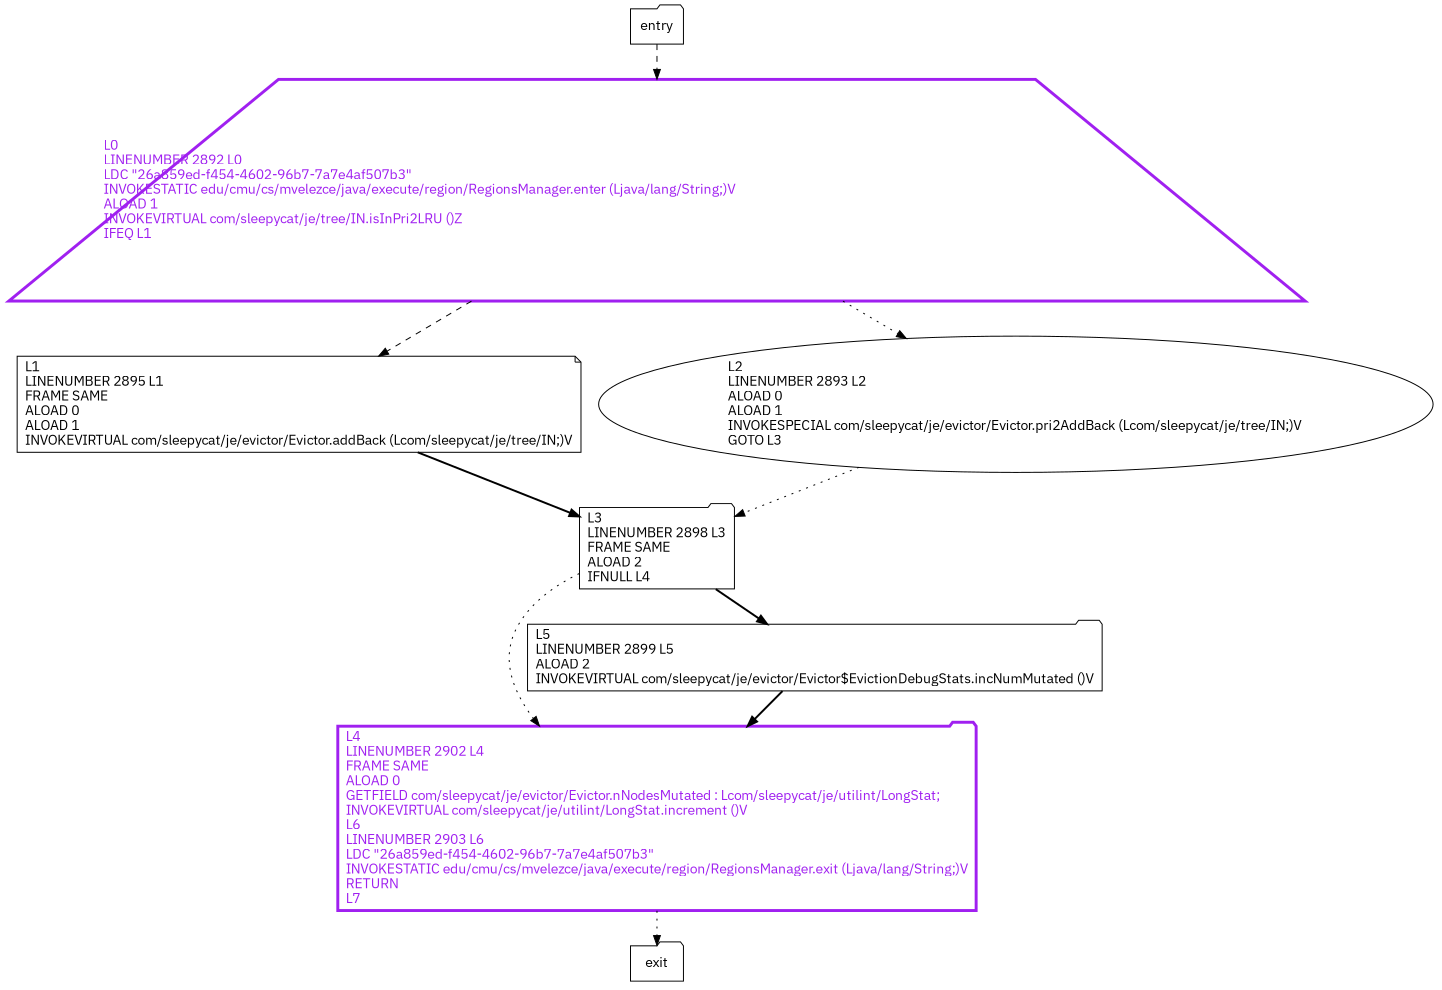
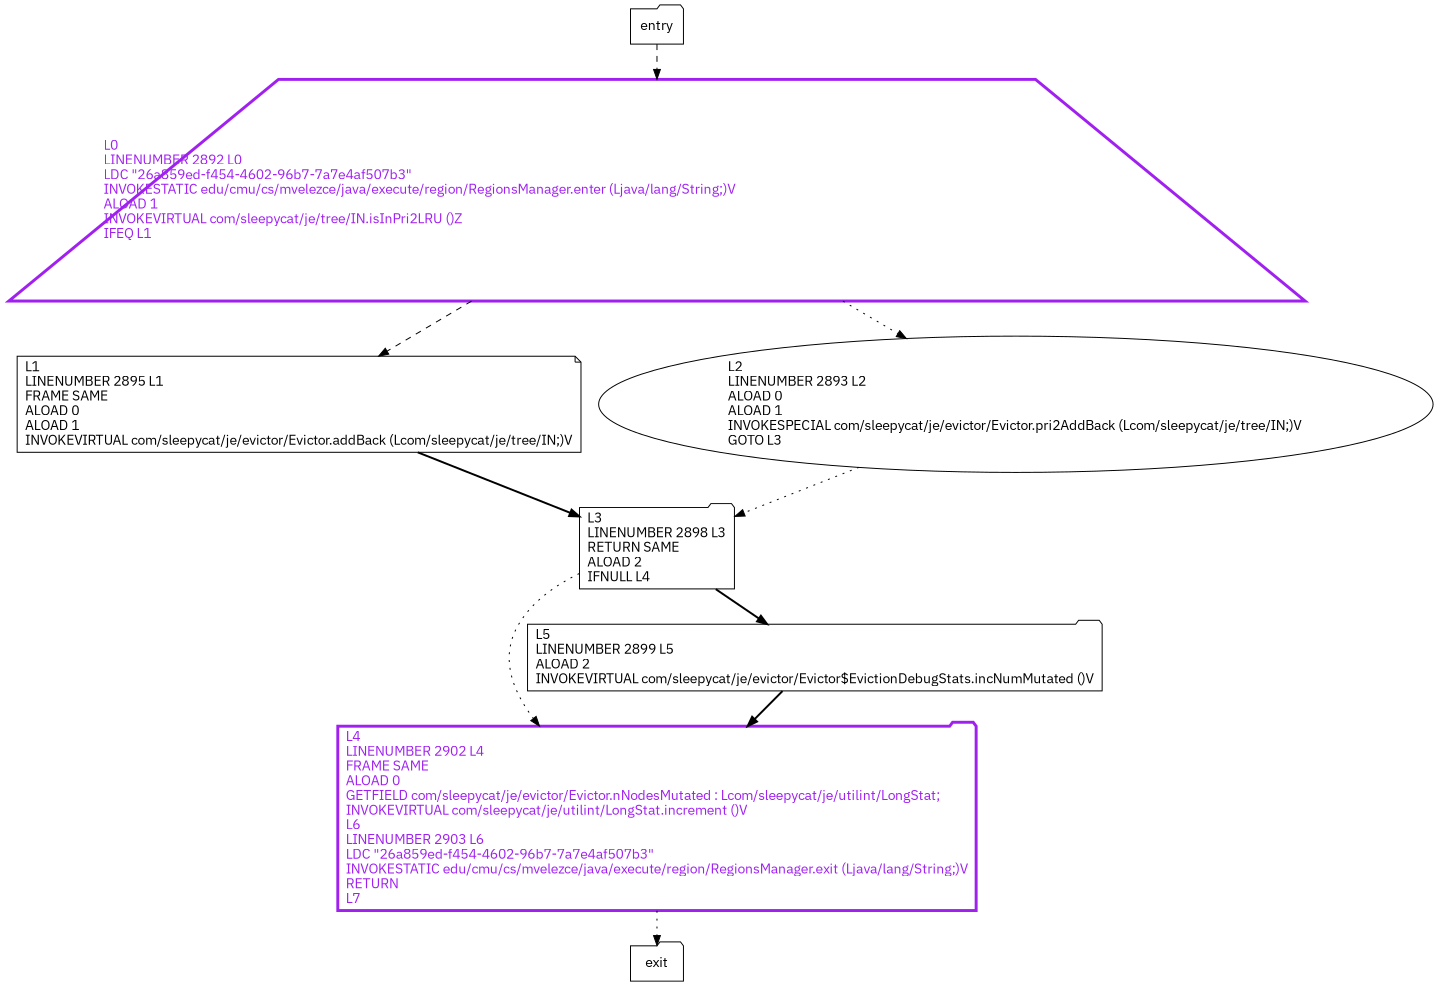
node "L3 LINENUMBER 2898 L3 FRAME SAME ALOAD 2 IFNULL L4": label "L3 LINENUMBER 2898 L3 FRAME SAME ALOAD 2 IFNULL L4" -> "L3 LINENUMBER 2898 L3 RETURN SAME ALOAD 2 IFNULL L4"
